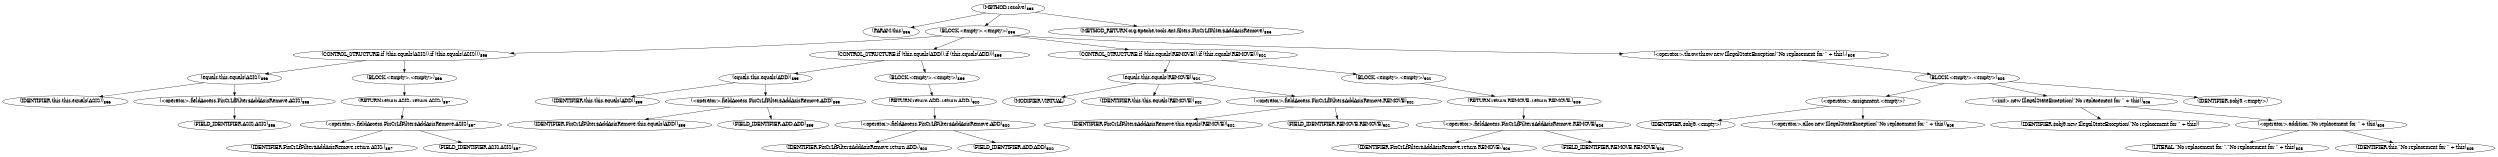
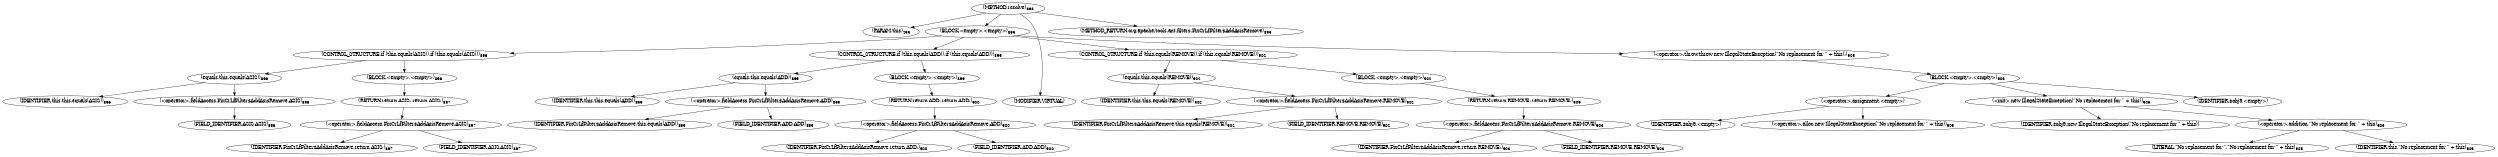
node "(PARAM,this)": text "895" -> "495"
edge "(equals,this.equals(REMOVE))" -> "(MODIFIER,VIRTUAL)": now "(METHOD,resolve)" -> "(MODIFIER,VIRTUAL)"
